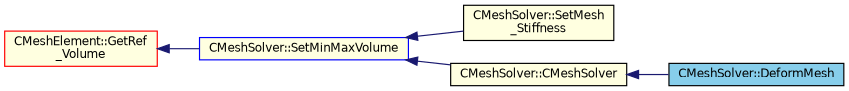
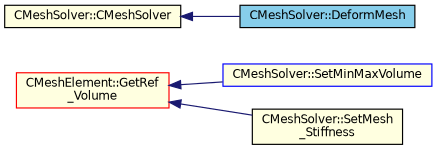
edge "CMeshSolver::SetMesh _Stiffness" -> "CMeshSolver::SetMinMaxVolume": now "CMeshSolver::SetMesh _Stiffness" -> "CMeshElement::GetRef _Volume"
edge "CMeshSolver::CMeshSolver" -> "CMeshSolver::SetMinMaxVolume": removed
